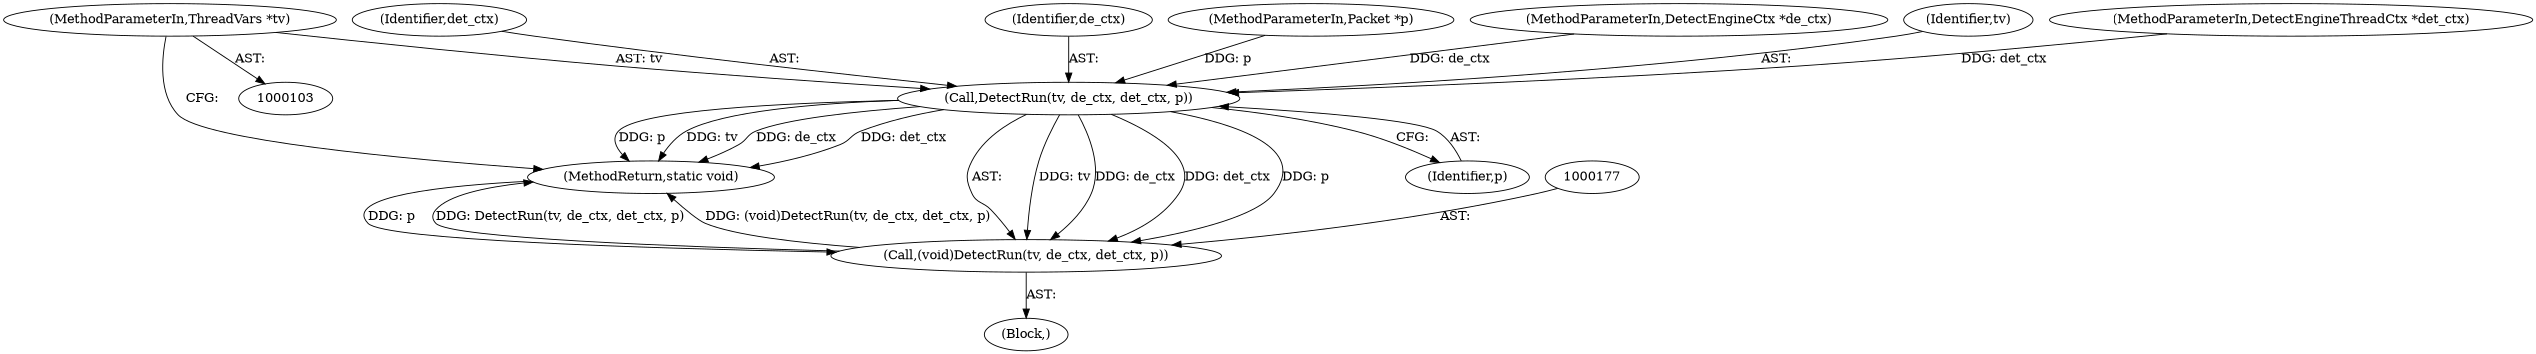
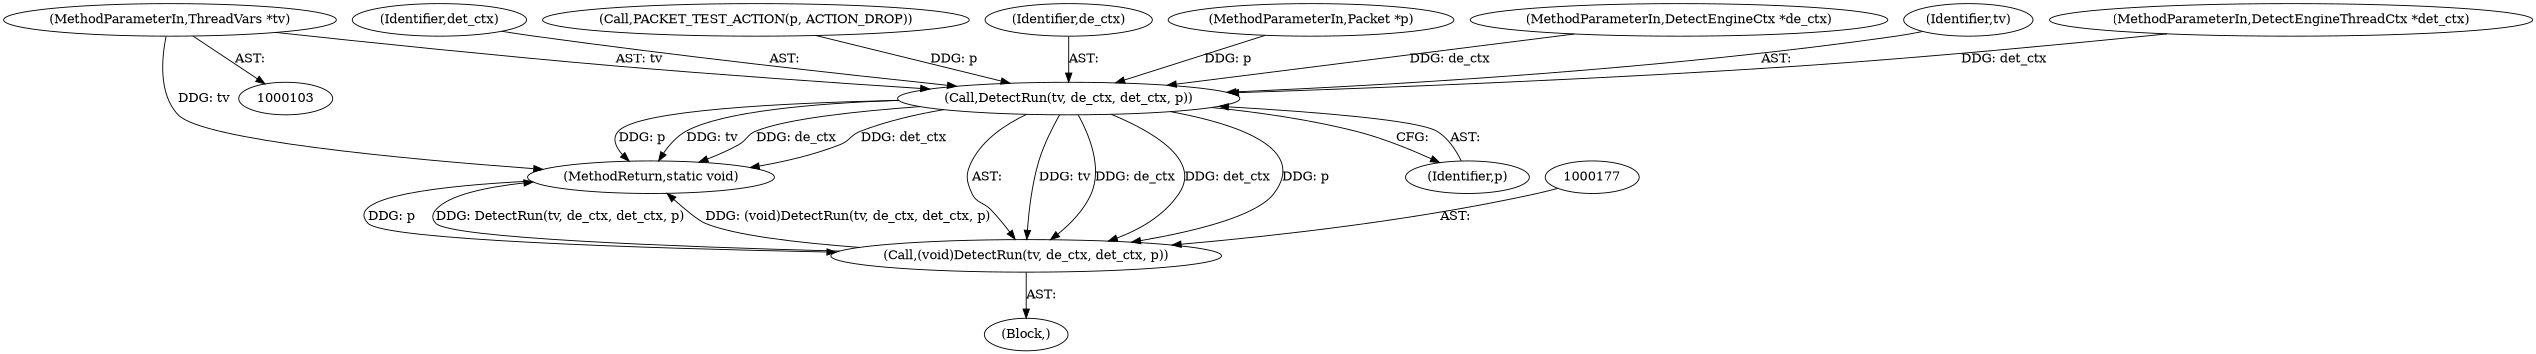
node "(Call,PACKET_TEST_ACTION(p, ACTION_DROP))": added
edge "(MethodParameterIn,ThreadVars *tv)" -> "(MethodReturn,static void)": label "CFG: " -> "DDG: tv"
